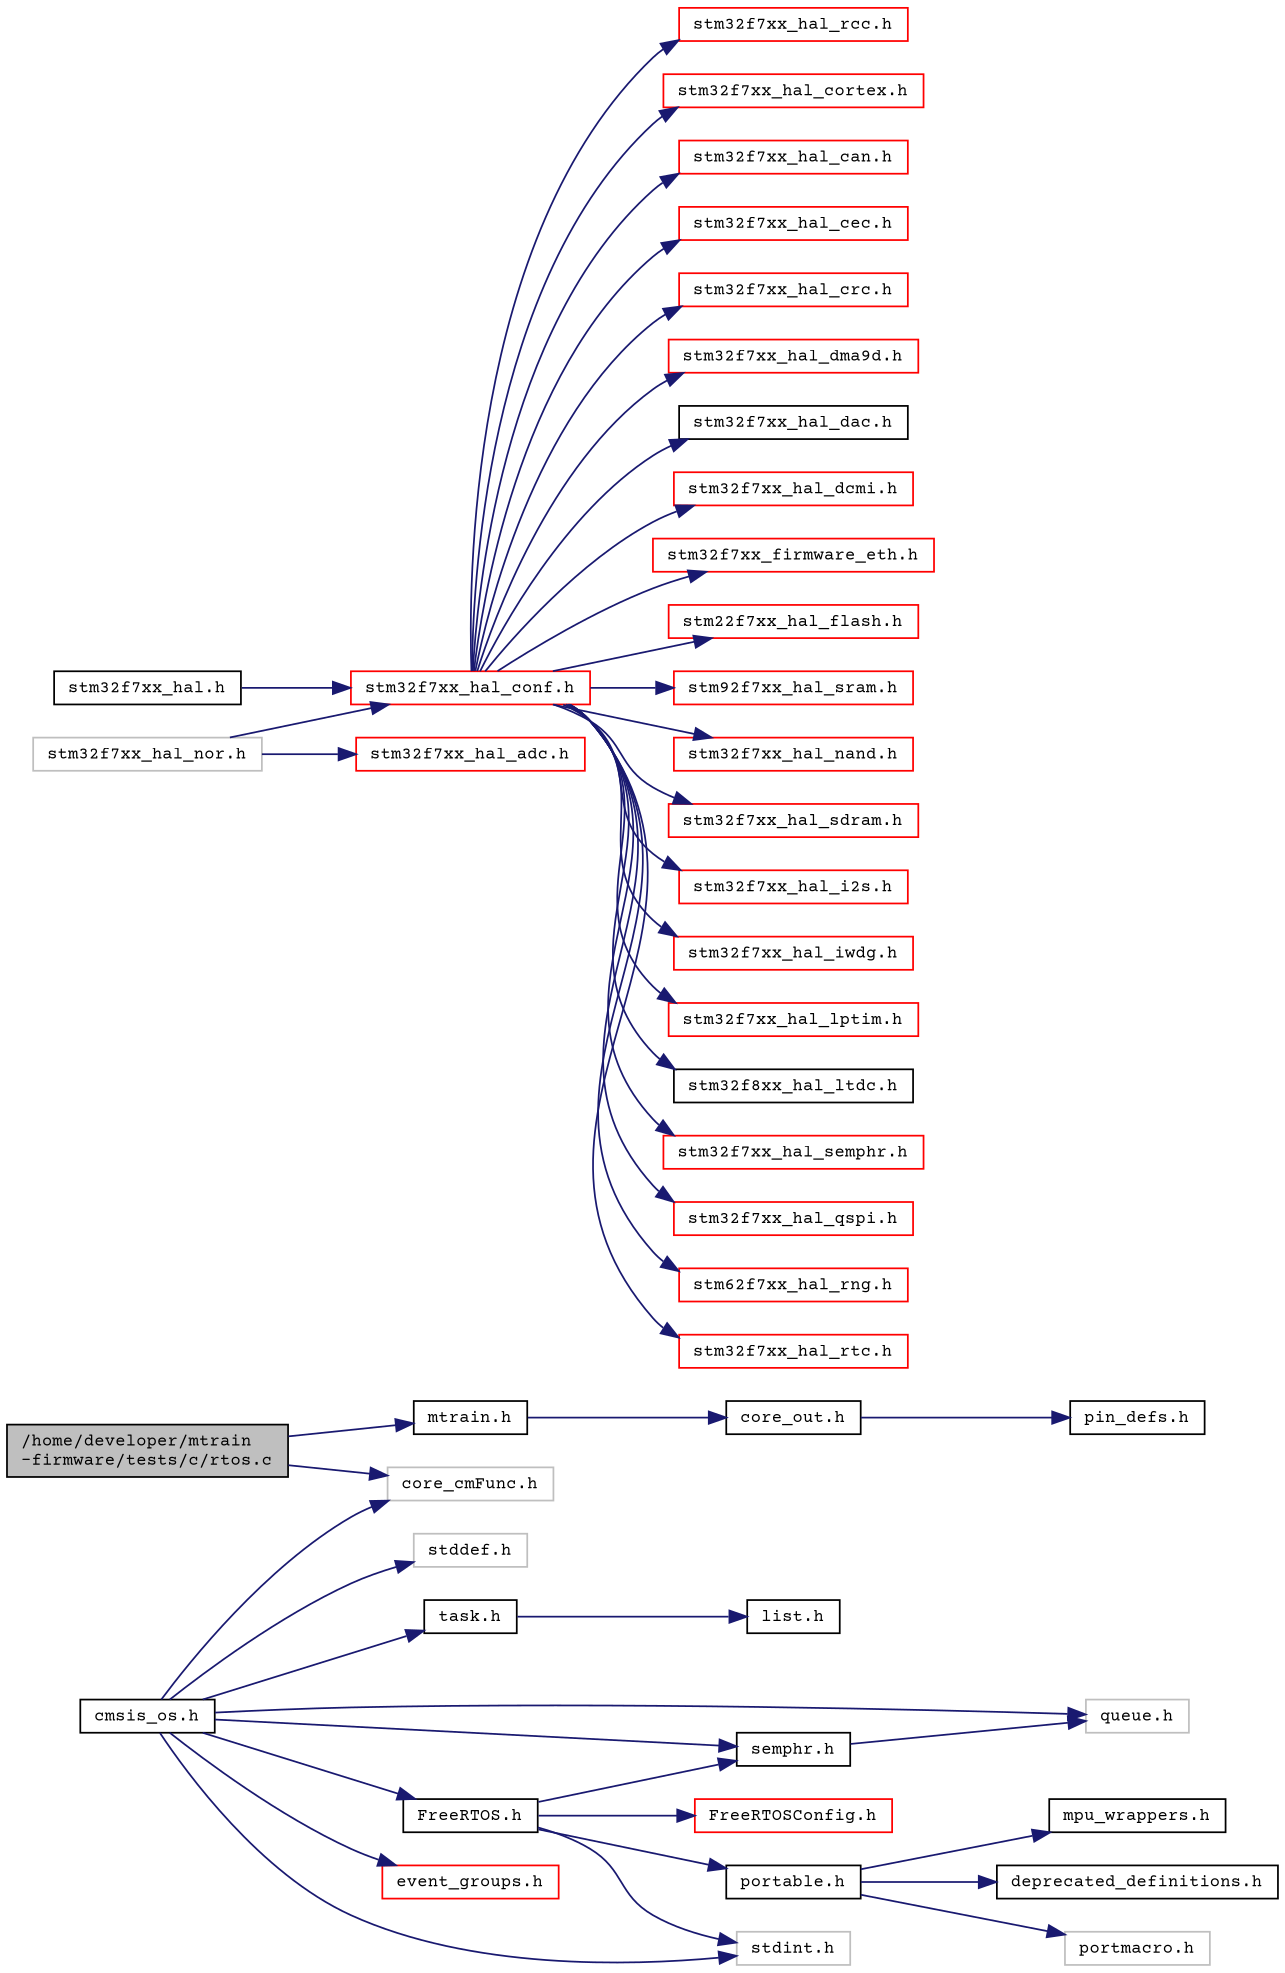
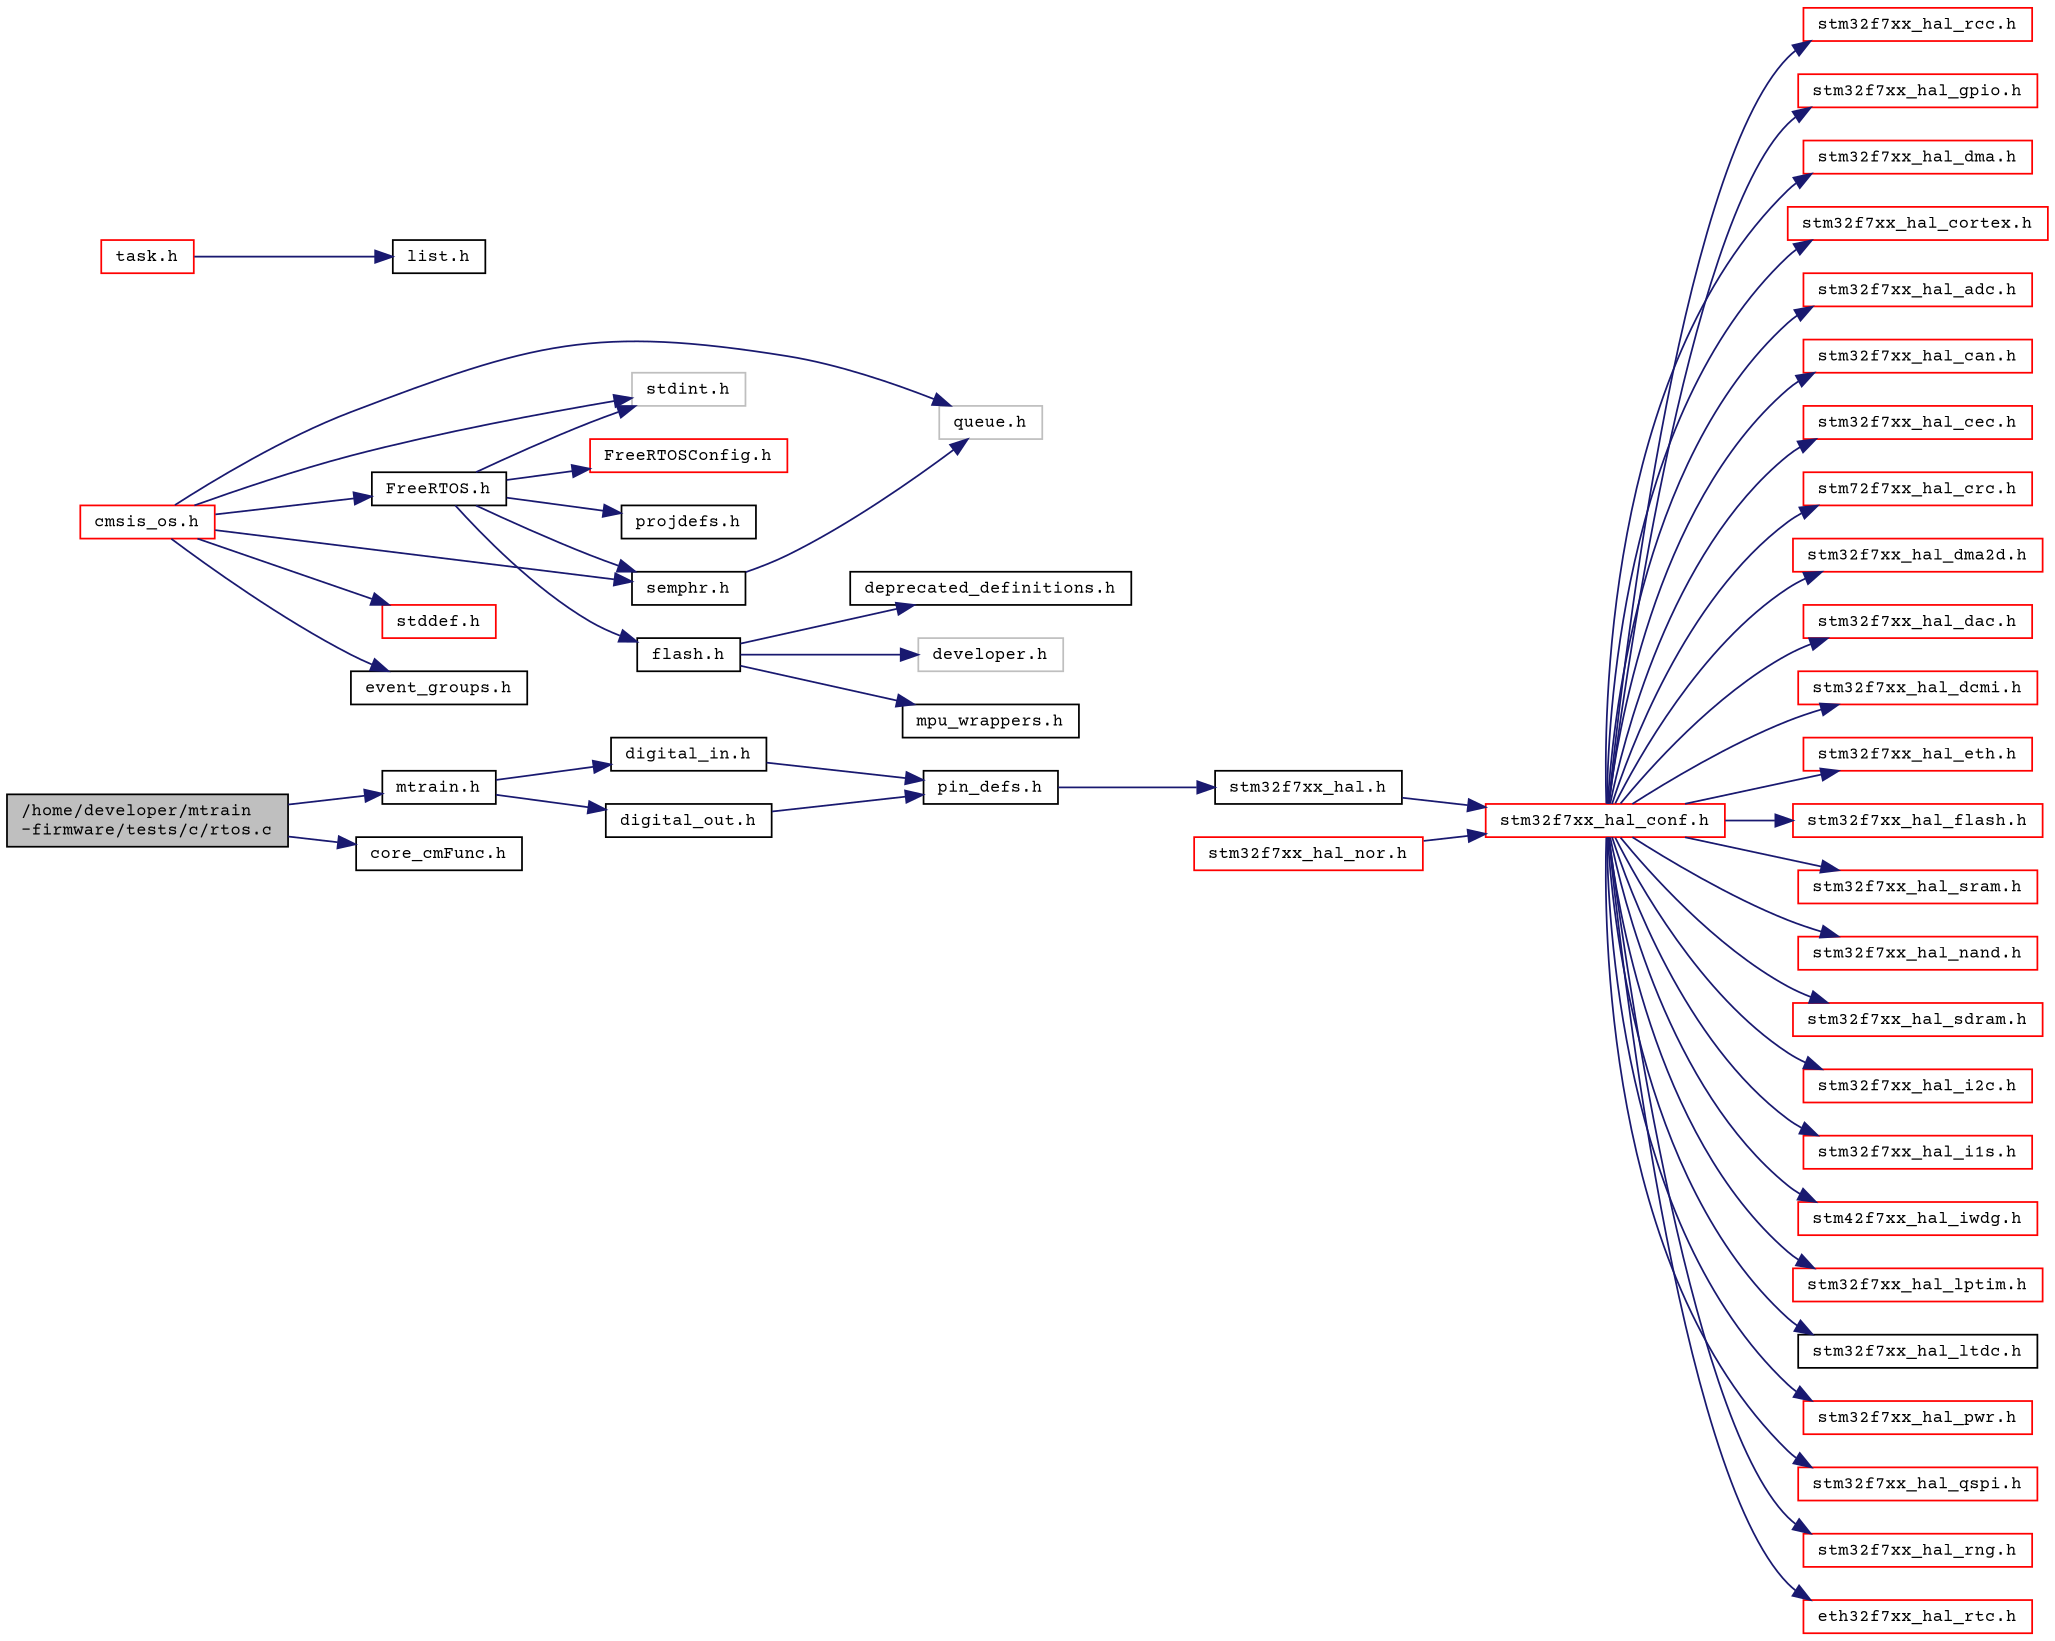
node "stm32f7xx_hal_gpio.h": added
node "stm32f7xx_hal_dma.h": added
node "stm32f7xx_hal_crc.h": label "stm32f7xx_hal_crc.h" -> "stm72f7xx_hal_crc.h"
node "stm32f7xx_hal_dma9d.h": label "stm32f7xx_hal_dma9d.h" -> "stm32f7xx_hal_dma2d.h"
node "stm32f7xx_hal_dac.h": color black -> red
node "projdefs.h": added
node "stm32f7xx_firmware_eth.h": label "stm32f7xx_firmware_eth.h" -> "stm32f7xx_hal_eth.h"
node "stm22f7xx_hal_flash.h": label "stm22f7xx_hal_flash.h" -> "stm32f7xx_hal_flash.h"
node "stm92f7xx_hal_sram.h": label "stm92f7xx_hal_sram.h" -> "stm32f7xx_hal_sram.h"
node "stm32f7xx_hal_nor.h": color grey75 -> red
edge "stm32f7xx_hal_nor.h" -> "stm32f7xx_hal_adc.h": now "stm32f7xx_hal_conf.h" -> "stm32f7xx_hal_adc.h"
node "digital_in.h": added
edge "pin_defs.h" -> "stm32f7xx_hal.h": added
node "stm32f7xx_hal_i2s.h": label "stm32f7xx_hal_i2s.h" -> "stm32f7xx_hal_i1s.h"
node "stm32f7xx_hal_iwdg.h": label "stm32f7xx_hal_iwdg.h" -> "stm42f7xx_hal_iwdg.h"
node "stm32f8xx_hal_ltdc.h": label "stm32f8xx_hal_ltdc.h" -> "stm32f7xx_hal_ltdc.h"
node "stm32f7xx_hal_i2c.h": added
node "stm32f7xx_hal_semphr.h": label "stm32f7xx_hal_semphr.h" -> "stm32f7xx_hal_pwr.h"
node "stm62f7xx_hal_rng.h": label "stm62f7xx_hal_rng.h" -> "stm32f7xx_hal_rng.h"
node "stm32f7xx_hal_rtc.h": label "stm32f7xx_hal_rtc.h" -> "eth32f7xx_hal_rtc.h"
node "core_out.h": label "core_out.h" -> "digital_out.h"
node "core_cmFunc.h": color grey75 -> black
node "stddef.h": color grey75 -> red
edge "cmsis_os.h" -> "core_cmFunc.h": removed
node "task.h": color black -> red
edge "cmsis_os.h" -> "task.h": removed
node "cmsis_os.h": color black -> red
node "event_groups.h": color red -> black
node "portable.h": label "portable.h" -> "flash.h"
node "portmacro.h": label "portmacro.h" -> "developer.h"
